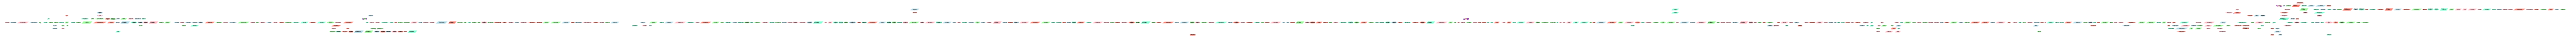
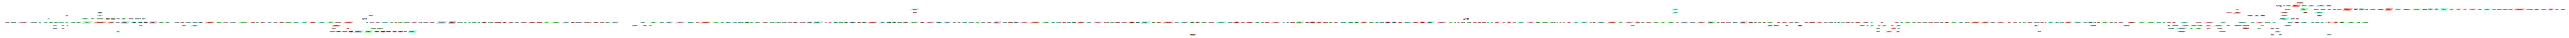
node "adjacentdifference _bad_alloc.cpp": fillcolor aquamarine -> salmon
node "equal_binary.cpp": fillcolor aquamarine -> lightpink
